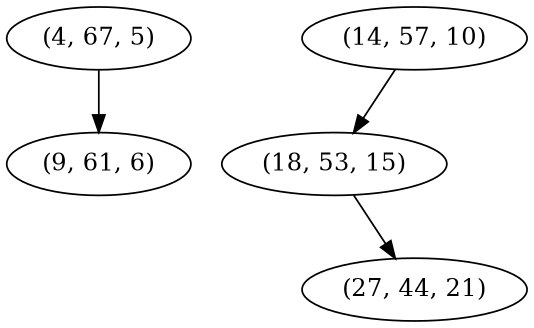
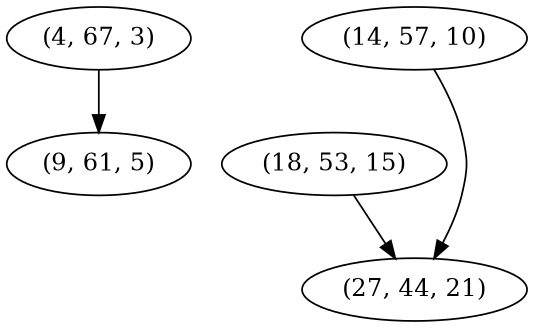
node "(4, 67, 5)": label "(4, 67, 5)" -> "(4, 67, 3)"
edge "(14, 57, 10)" -> "(18, 53, 15)": now "(14, 57, 10)" -> "(27, 44, 21)"
node "(9, 61, 6)": label "(9, 61, 6)" -> "(9, 61, 5)"
